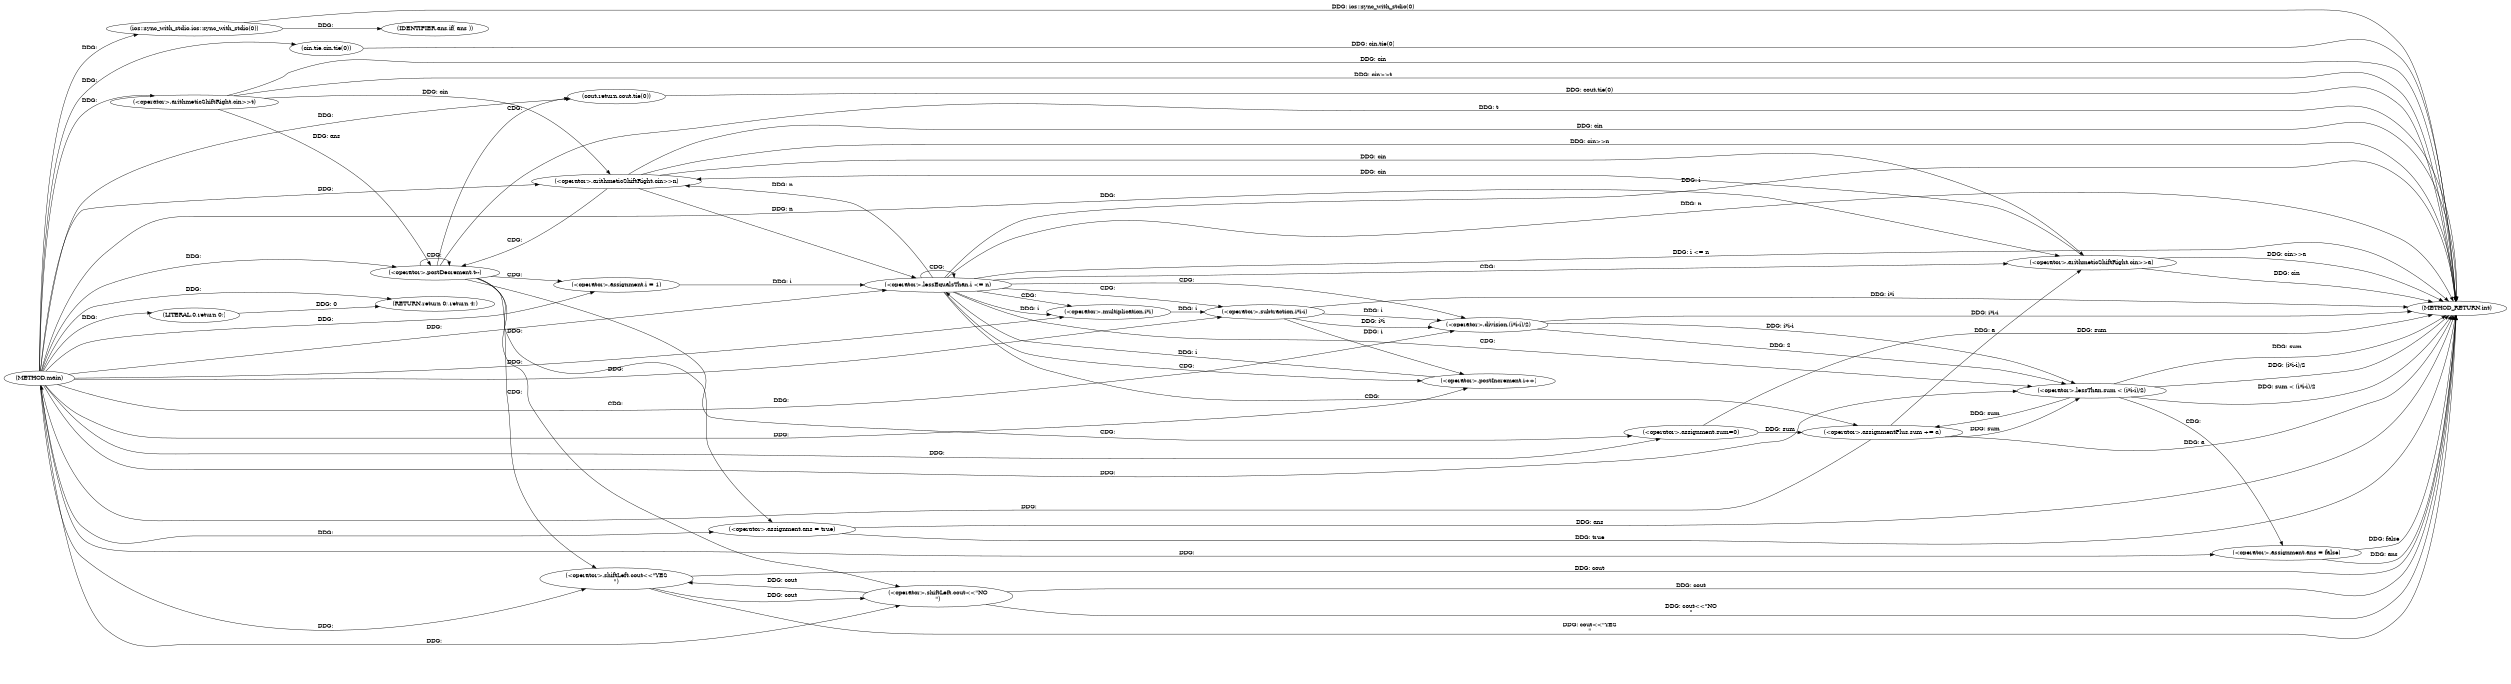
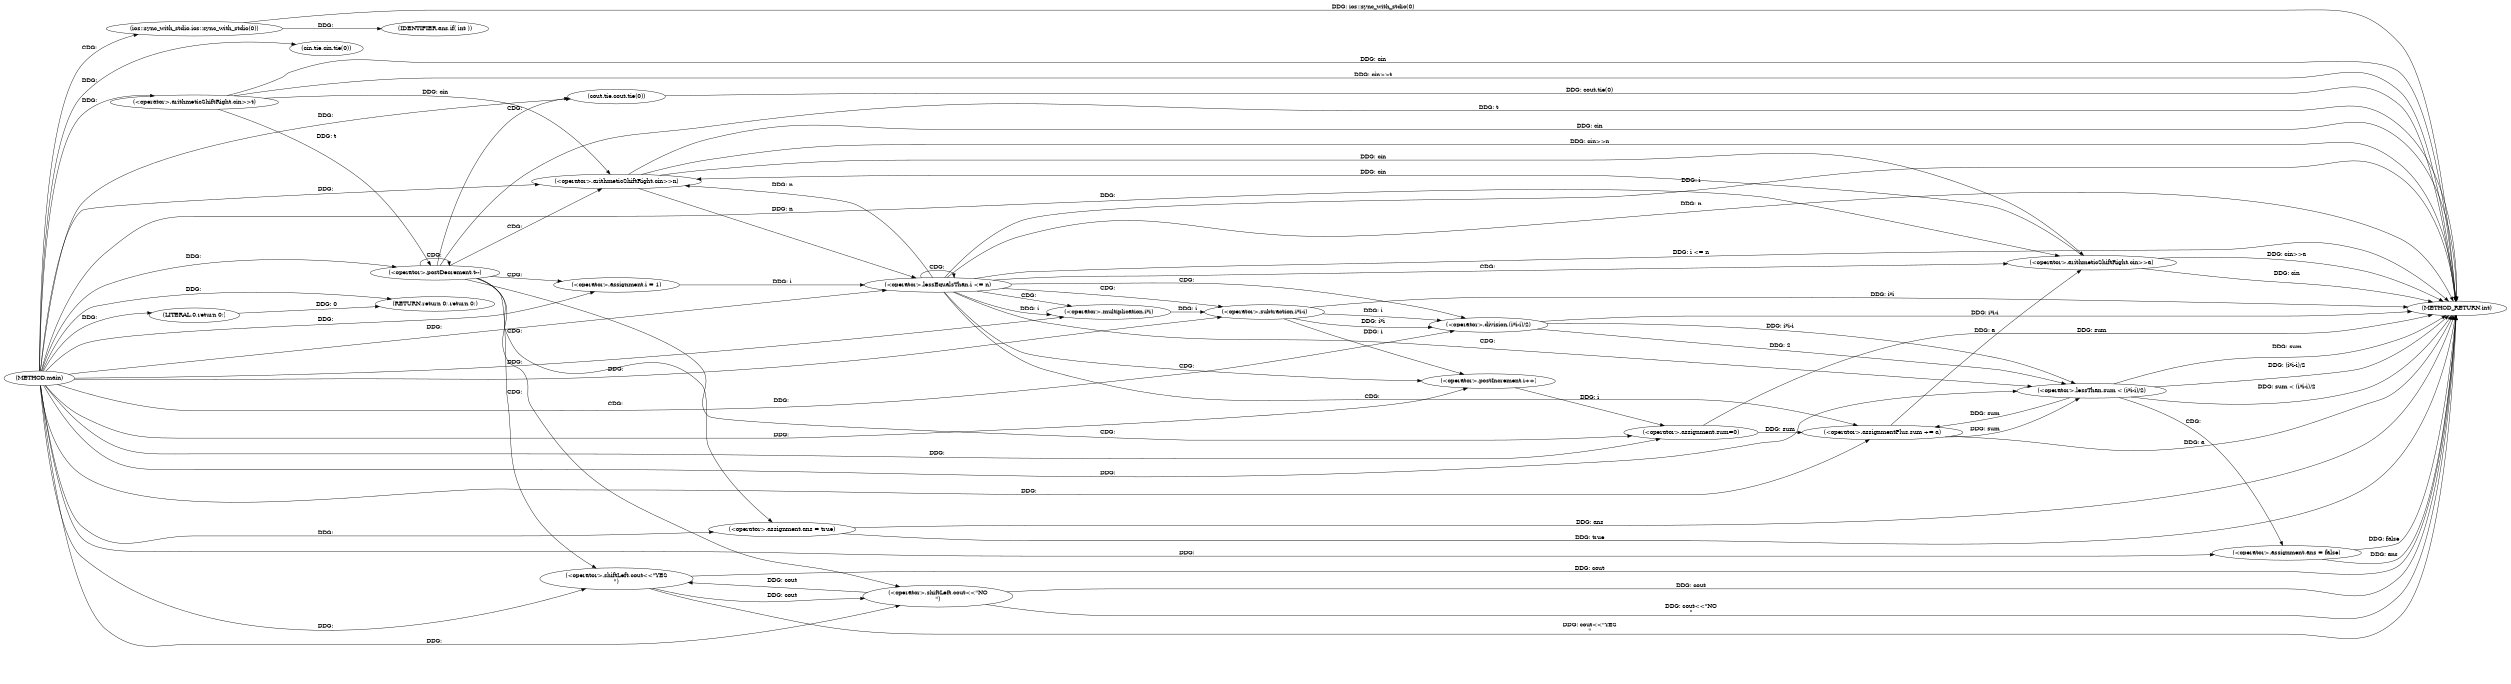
node "(IDENTIFIER,ans,if( ans ))": label "(IDENTIFIER,ans,if( ans ))" -> "(IDENTIFIER,ans,if( int ))"
edge "(cin.tie,cin.tie(0))" -> "(METHOD_RETURN,int)": removed, label "DDG: cin.tie(0)"
edge "(METHOD,main)" -> "(ios::sync_with_stdio,ios::sync_with_stdio(0))": label "DDG: " -> "CDG: "
node "(cout.return,cout.tie(0))": label "(cout.return,cout.tie(0))" -> "(cout.tie,cout.tie(0))"
edge "(<operator>.arithmeticShiftRight,cin>>t)" -> "(<operator>.postDecrement,t--)": label "DDG: ans" -> "DDG: t"
edge "(<operator>.arithmeticShiftRight,cin>>n)" -> "(<operator>.postDecrement,t--)": reversed
node "(RETURN,return 0;,return 4;)": label "(RETURN,return 0;,return 4;)" -> "(RETURN,return 0;,return 0;)"
edge "(<operator>.postDecrement,t--)" -> "(<operator>.assignment,ans = true)": label "DDG: " -> "CDG: "
edge "(<operator>.postIncrement,i++)" -> "(<operator>.lessEqualsThan,i <= n)": now "(<operator>.postIncrement,i++)" -> "(<operator>.assignment,sum=0)"
edge "(<operator>.assignmentPlus,sum += a)" -> "(METHOD,main)": reversed
